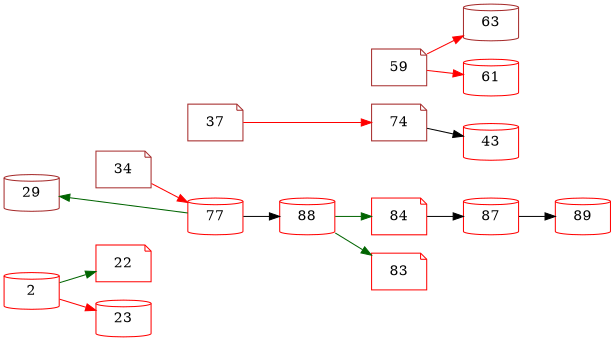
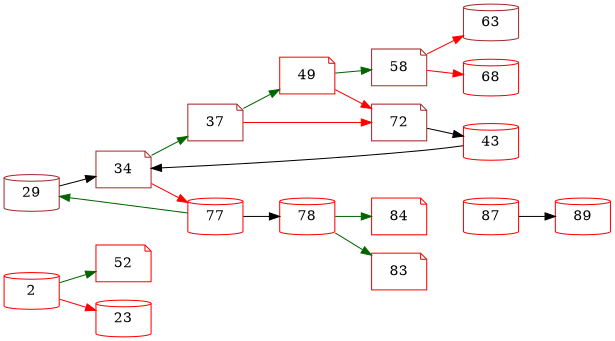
node "59": label "59" -> "58"
node "49": added
node "61": label "61" -> "68"
node "74": label "74" -> "72"
edge "34" -> "37": added
edge "43" -> "34": added
edge "29" -> "34": added
node "88": label "88" -> "78"
edge "84" -> "87": removed
node "22": label "22" -> "52"
